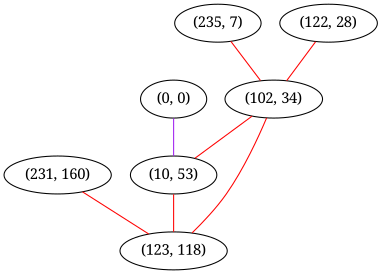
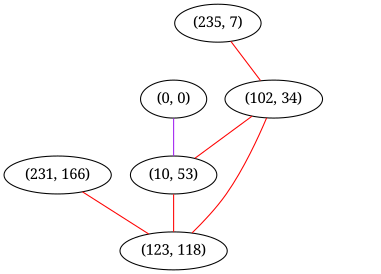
node "(122, 28)": removed
node "(231, 160)": label "(231, 160)" -> "(231, 166)"
